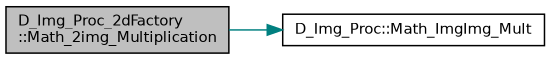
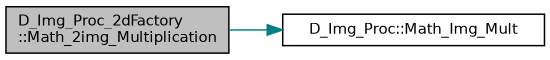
node "D_Img_Proc::Math_ImgImg_Mult": label "D_Img_Proc::Math_ImgImg_Mult" -> "D_Img_Proc::Math_Img_Mult"
